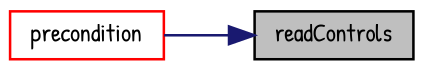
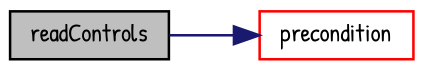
edge "precondition" -> "readControls": reversed
